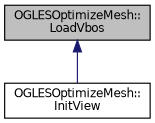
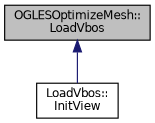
node "OGLESOptimizeMesh:: InitView": label "OGLESOptimizeMesh:: InitView" -> "LoadVbos:: InitView"
